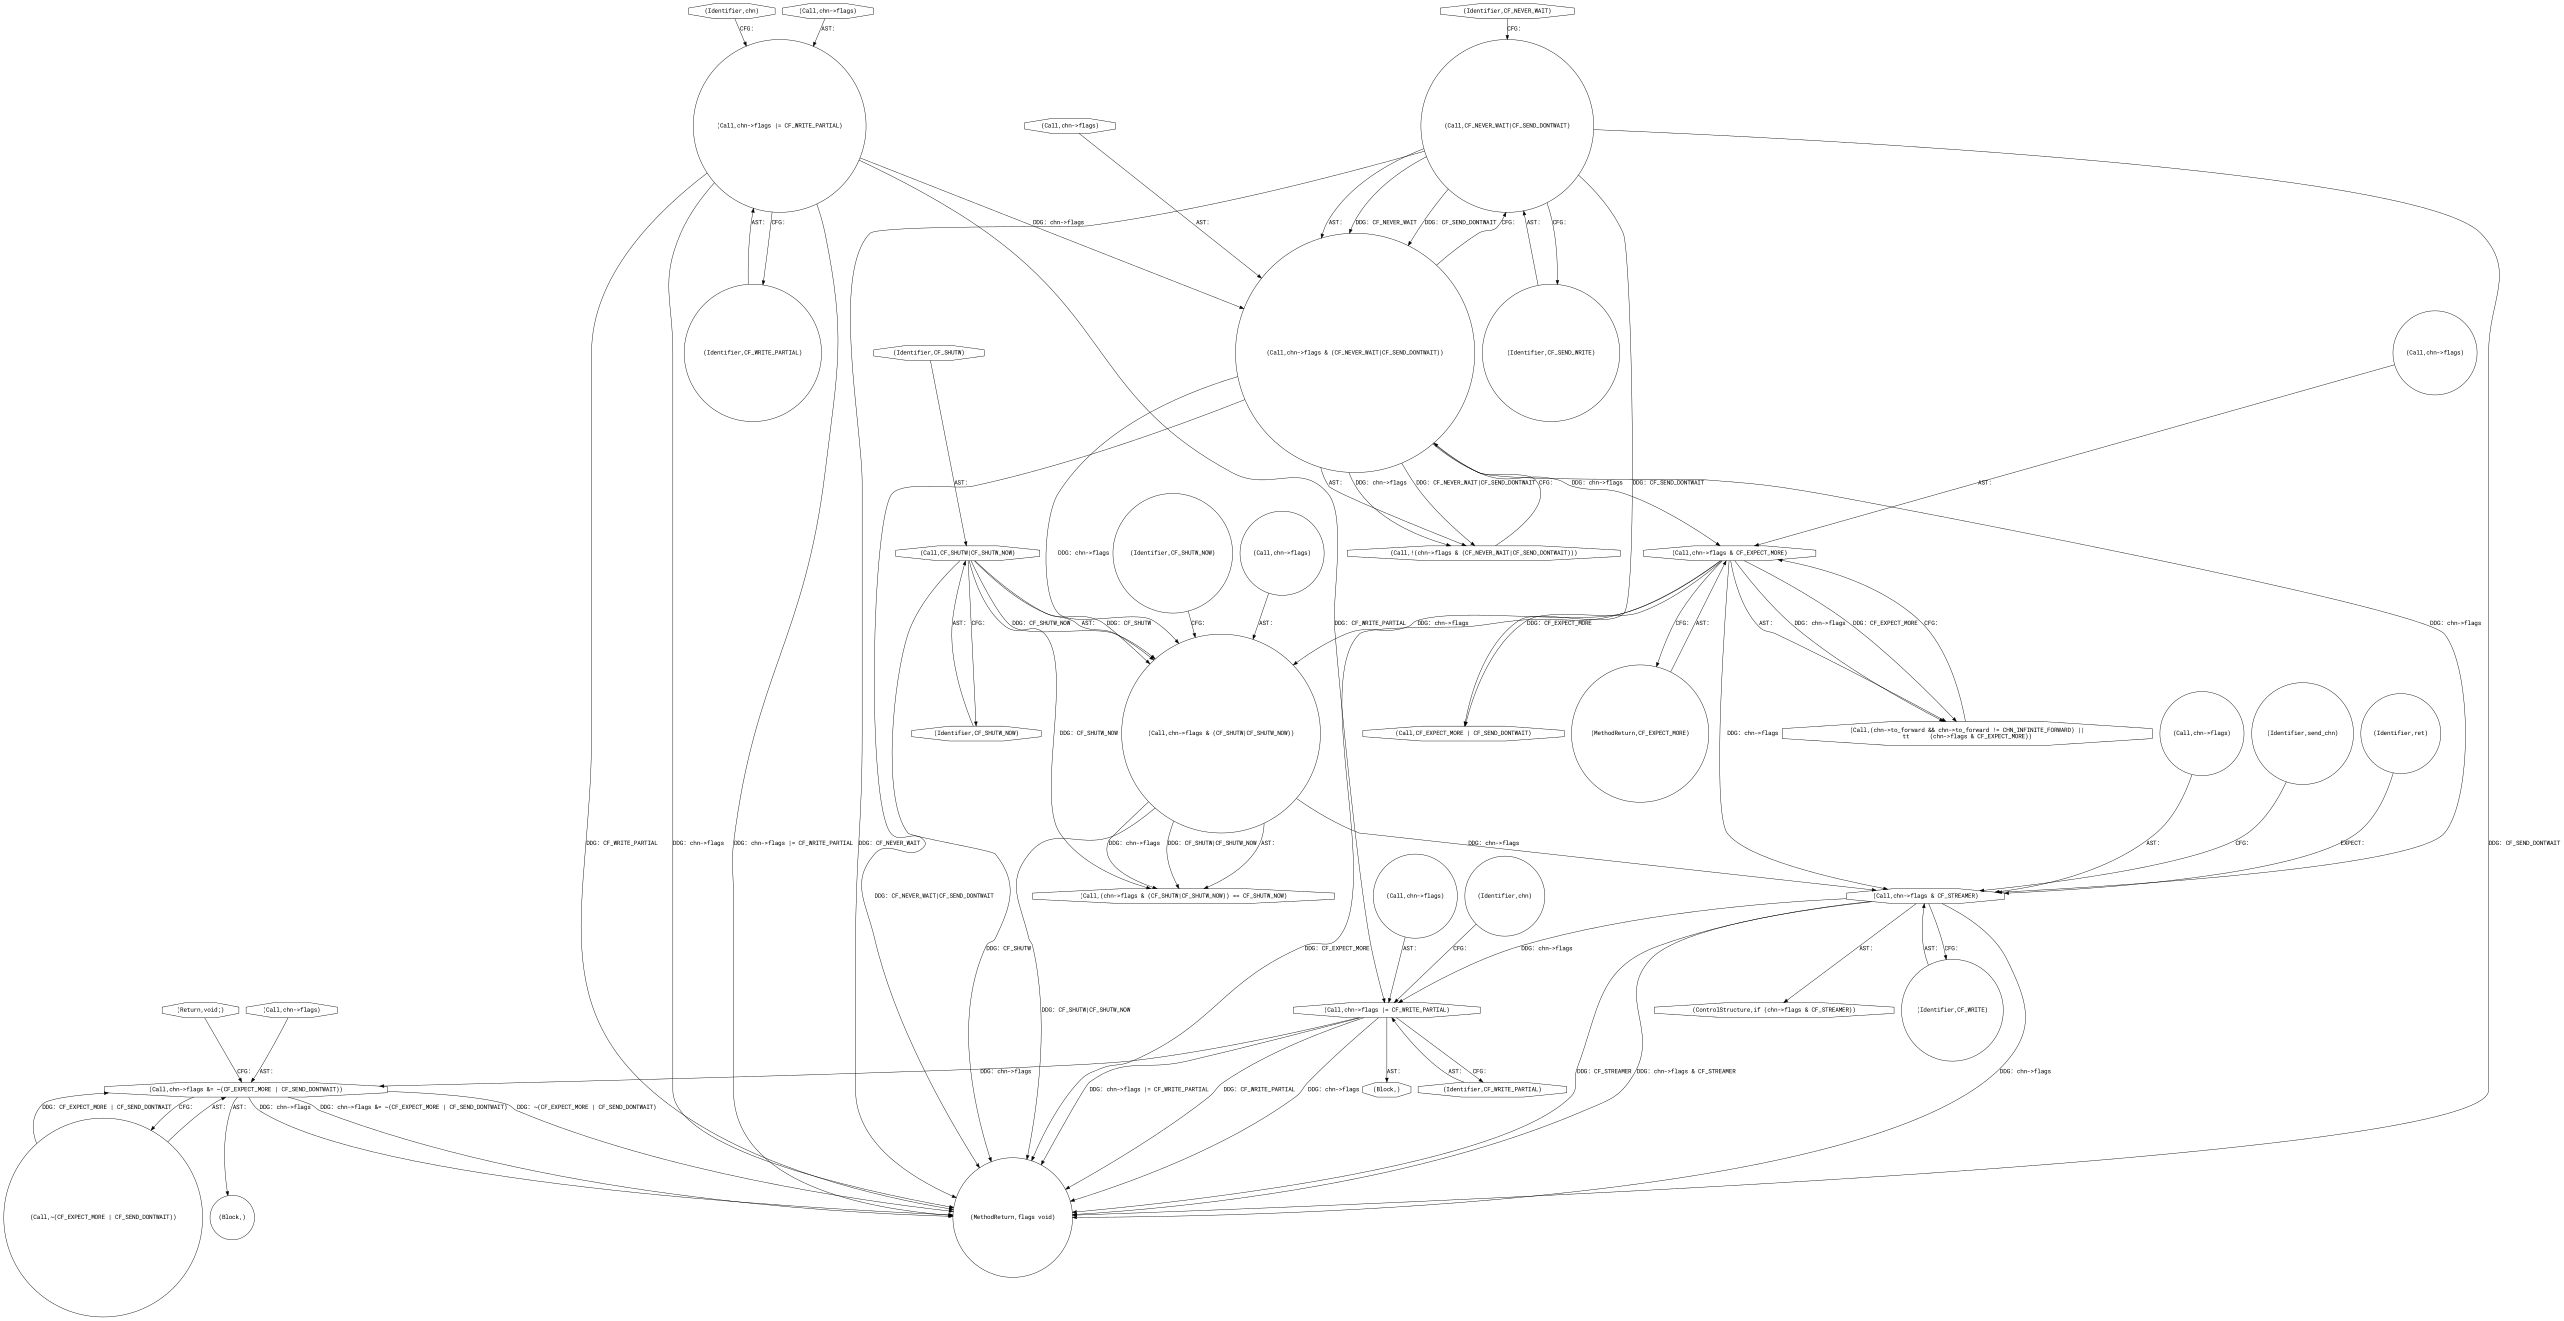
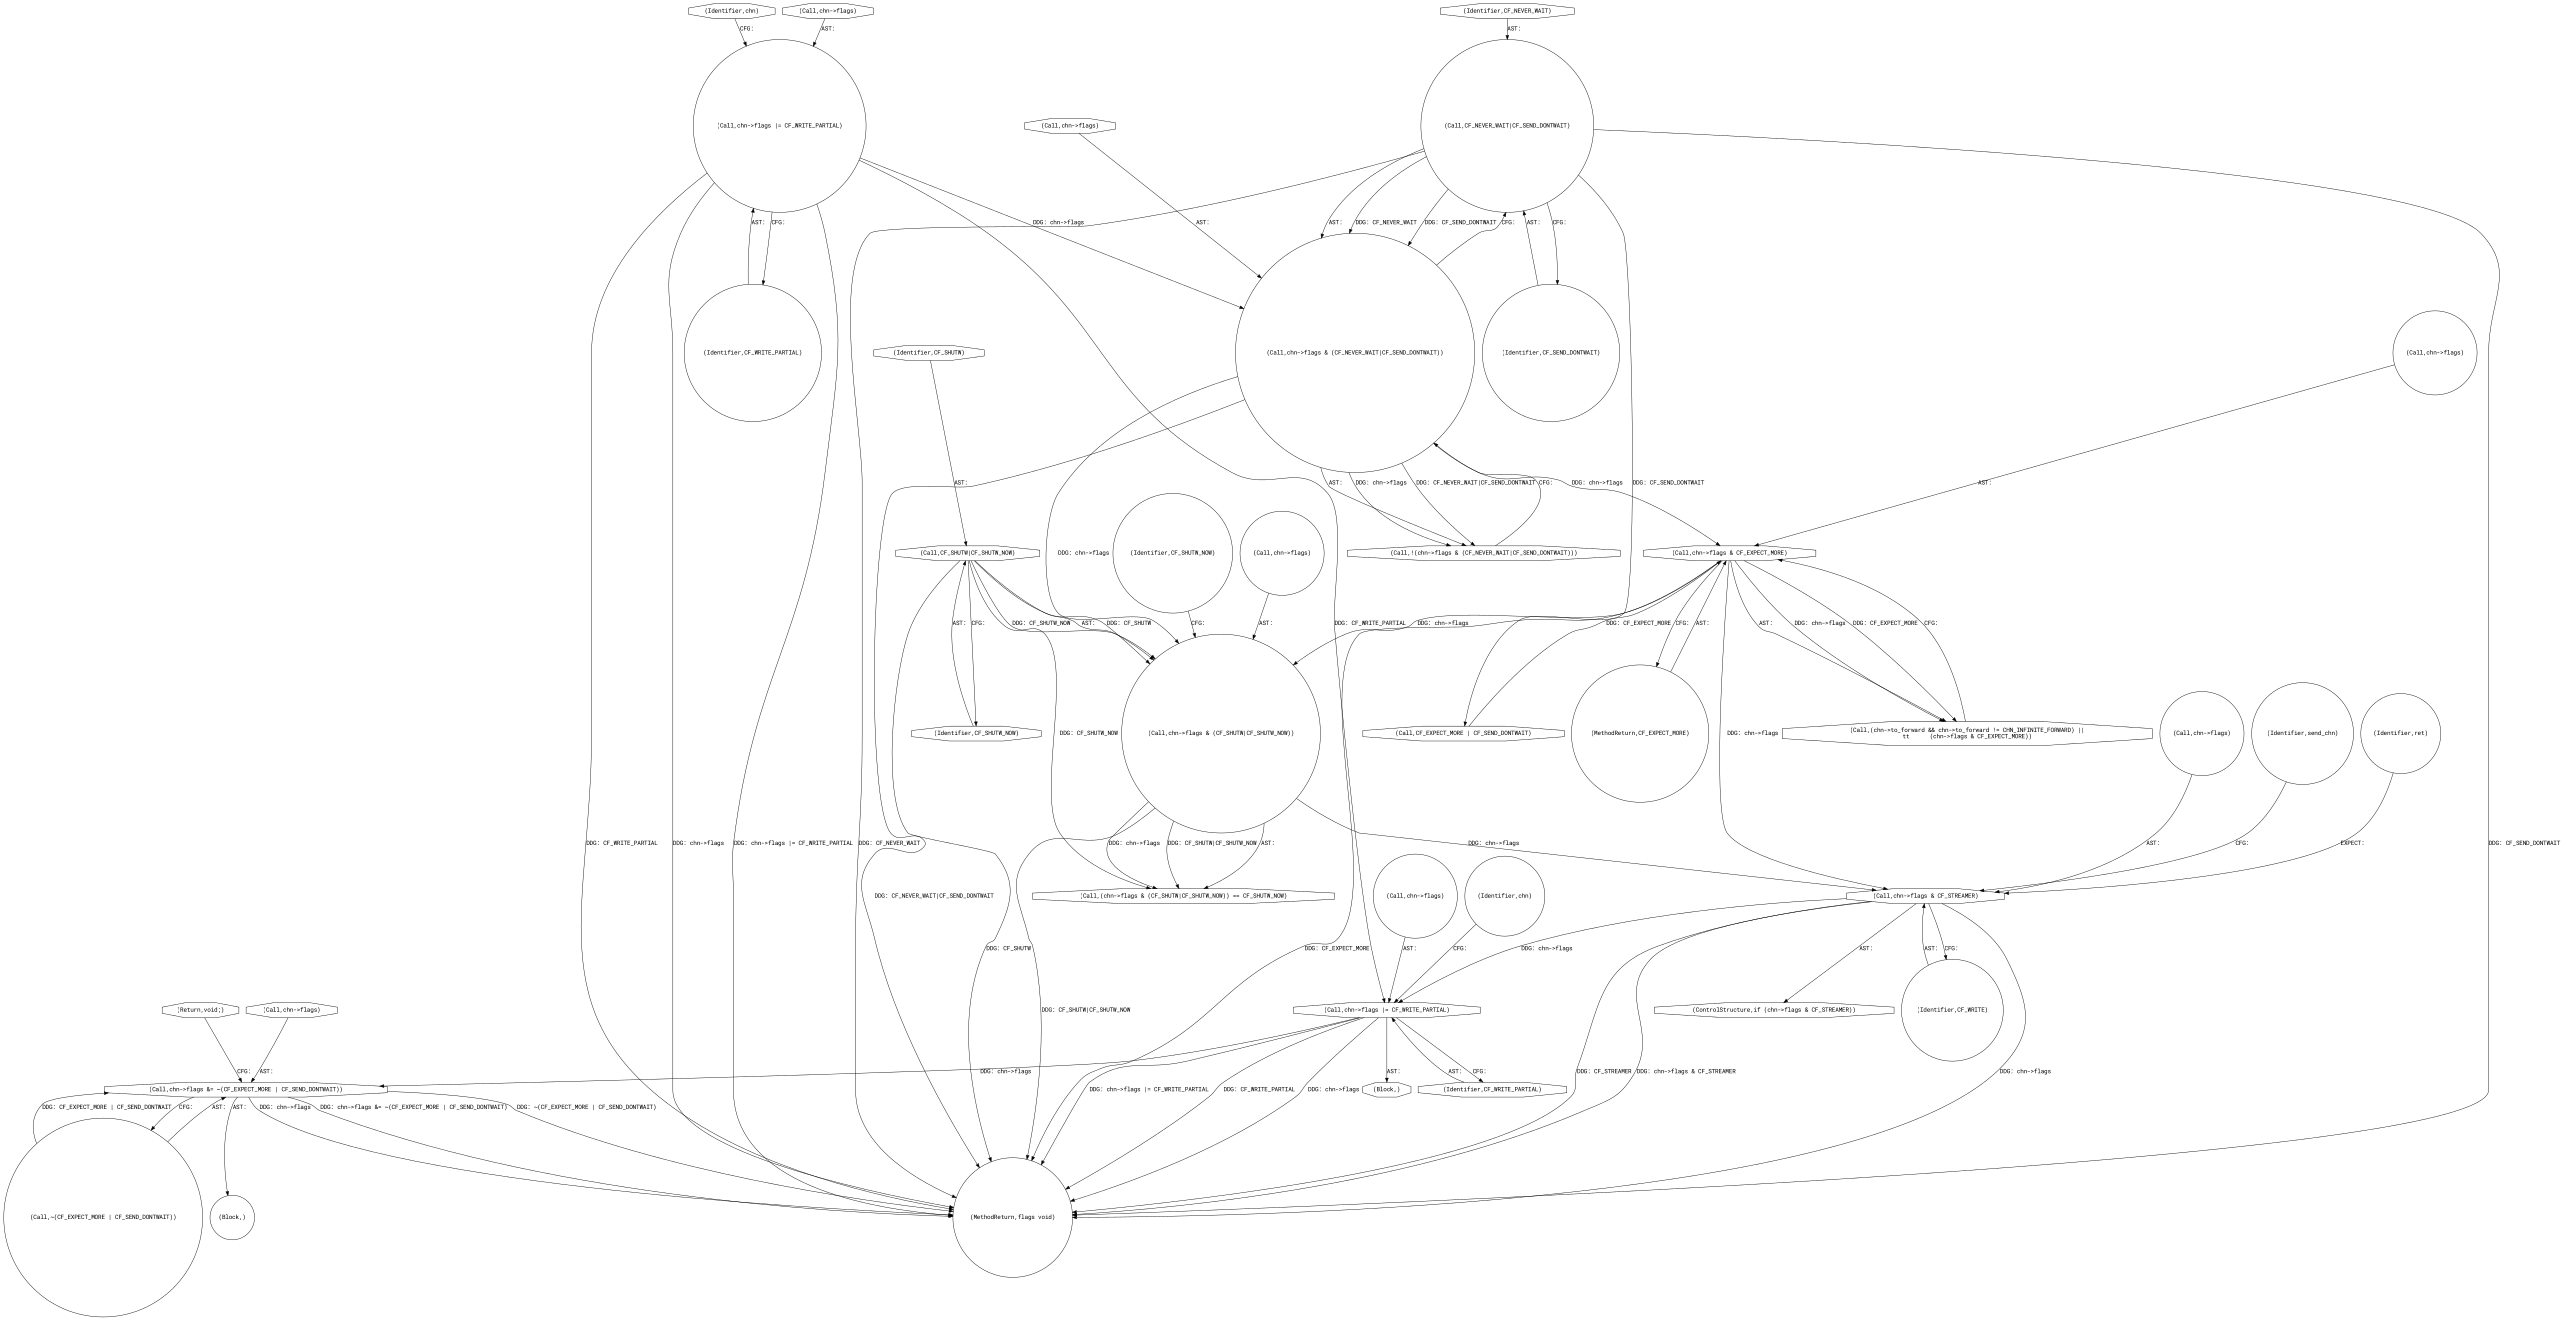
edge "(Identifier,CF_NEVER_WAIT)" -> "(Call,CF_NEVER_WAIT|CF_SEND_DONTWAIT)": label "CFG: " -> "AST: "
node "(Identifier,CF_SEND_WRITE)": label "(Identifier,CF_SEND_WRITE)" -> "(Identifier,CF_SEND_DONTWAIT)"
edge "(Call,chn->flags & (CF_NEVER_WAIT|CF_SEND_DONTWAIT))" -> "(Call,chn->flags & CF_STREAMER)": removed, label "DDG: chn->flags"
edge "(Call,chn->flags & CF_EXPECT_MORE)" -> "(Call,CF_EXPECT_MORE | CF_SEND_DONTWAIT)": reversed
